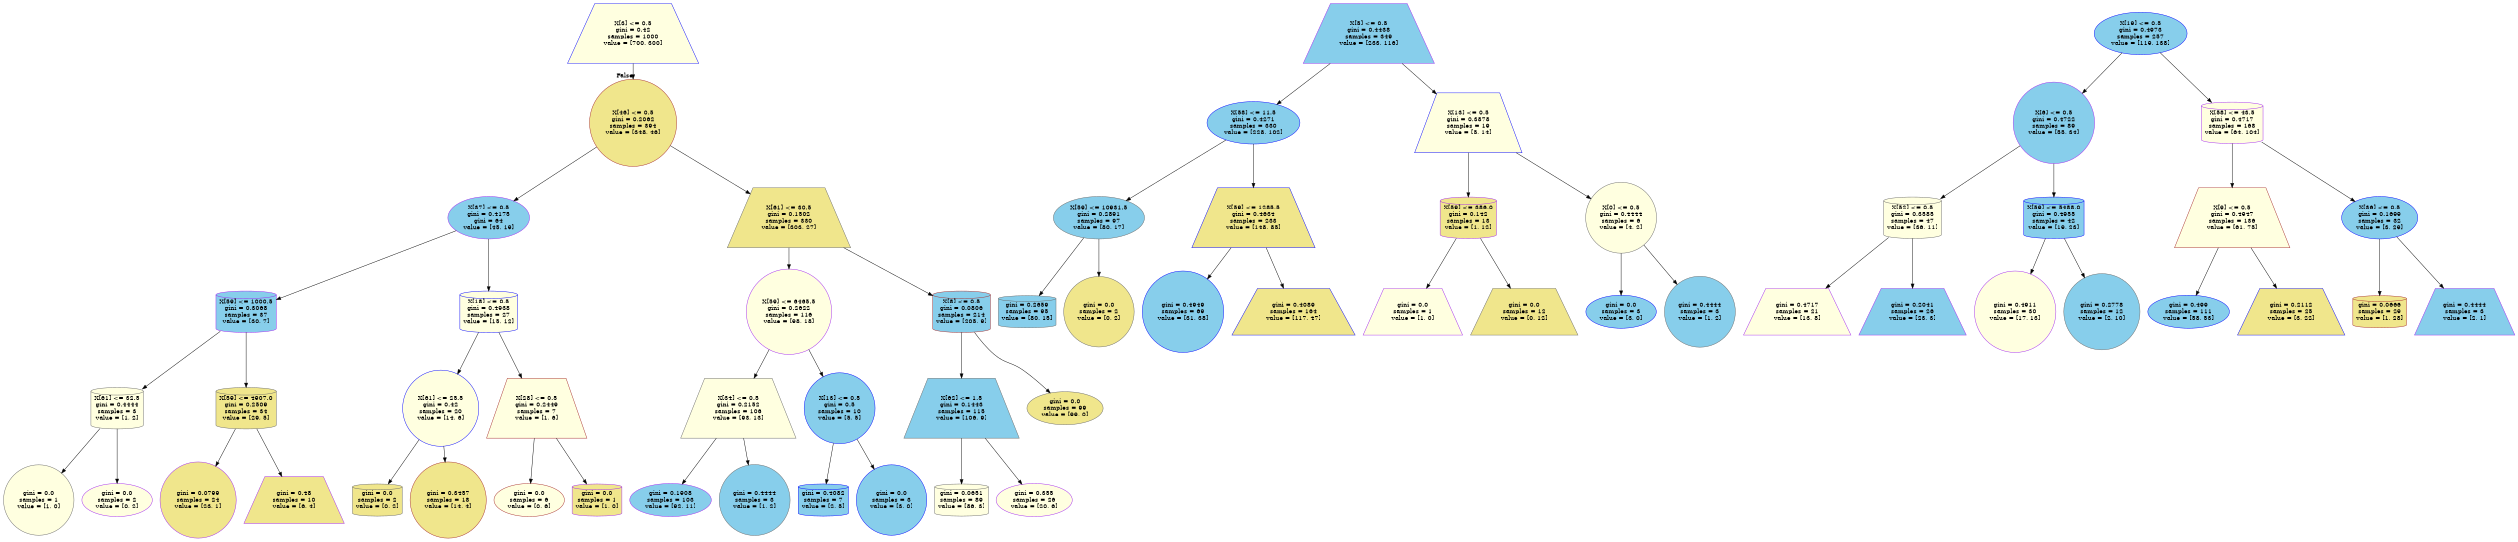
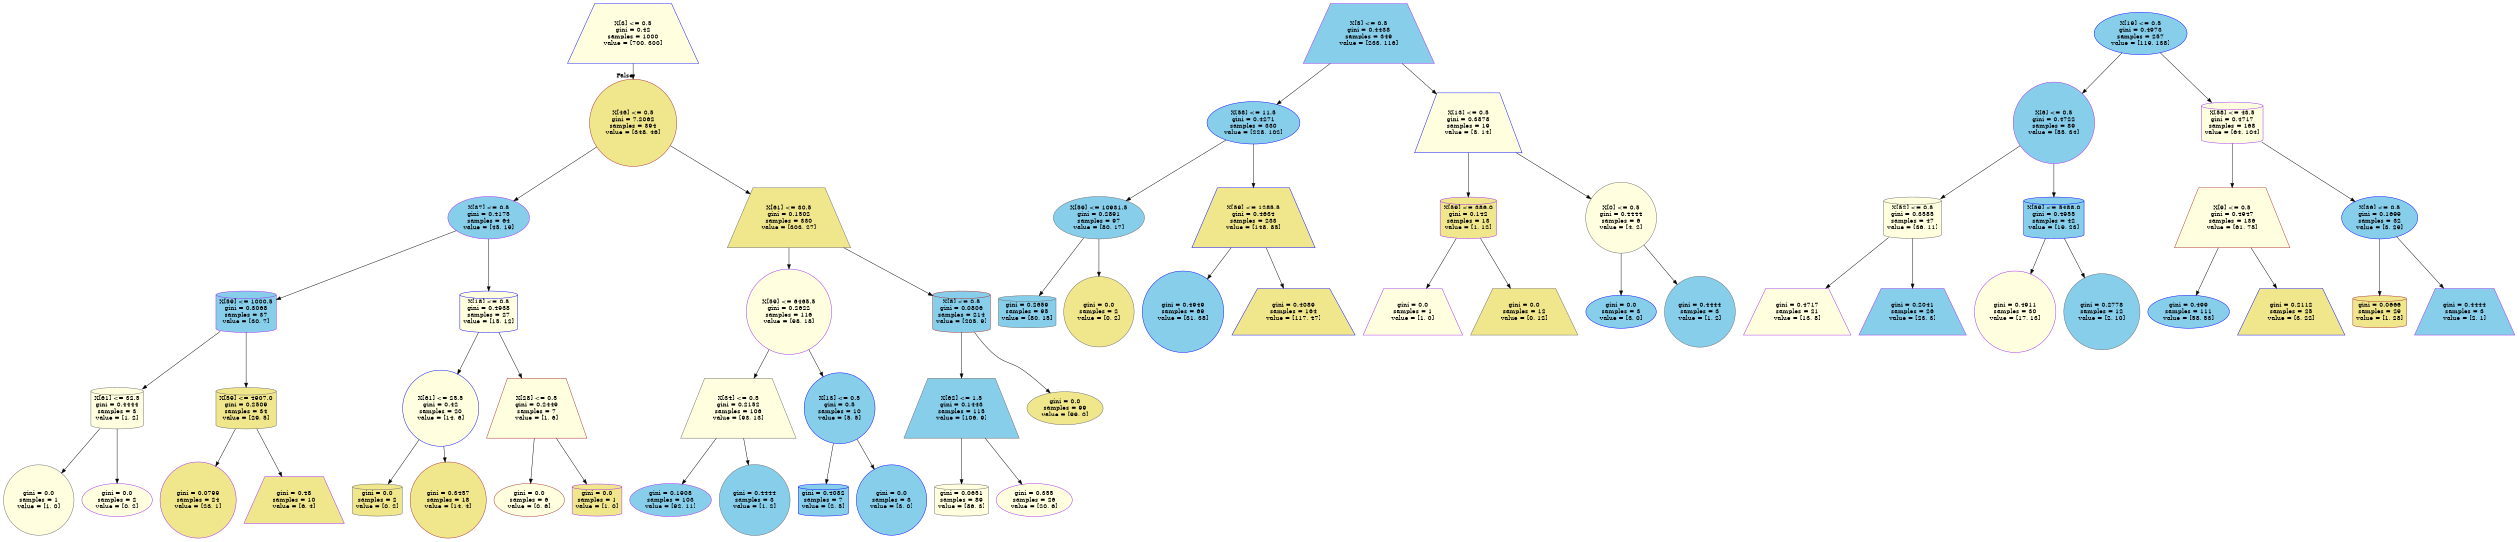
node "X[46] <= 0.5 gini = 0.2062 samples = 394 value = [348, 46]": label "X[46] <= 0.5 gini = 0.2062 samples = 394 value = [348, 46]" -> "X[46] <= 0.5 gini = 7.2062 samples = 394 value = [348, 46]"
node "X[37] <= 0.5 gini = 0.4175 gini = 64 value = [45, 19]": label "X[37] <= 0.5 gini = 0.4175 gini = 64 value = [45, 19]" -> "X[37] <= 0.5 gini = 0.4175 samples = 64 value = [45, 19]"
